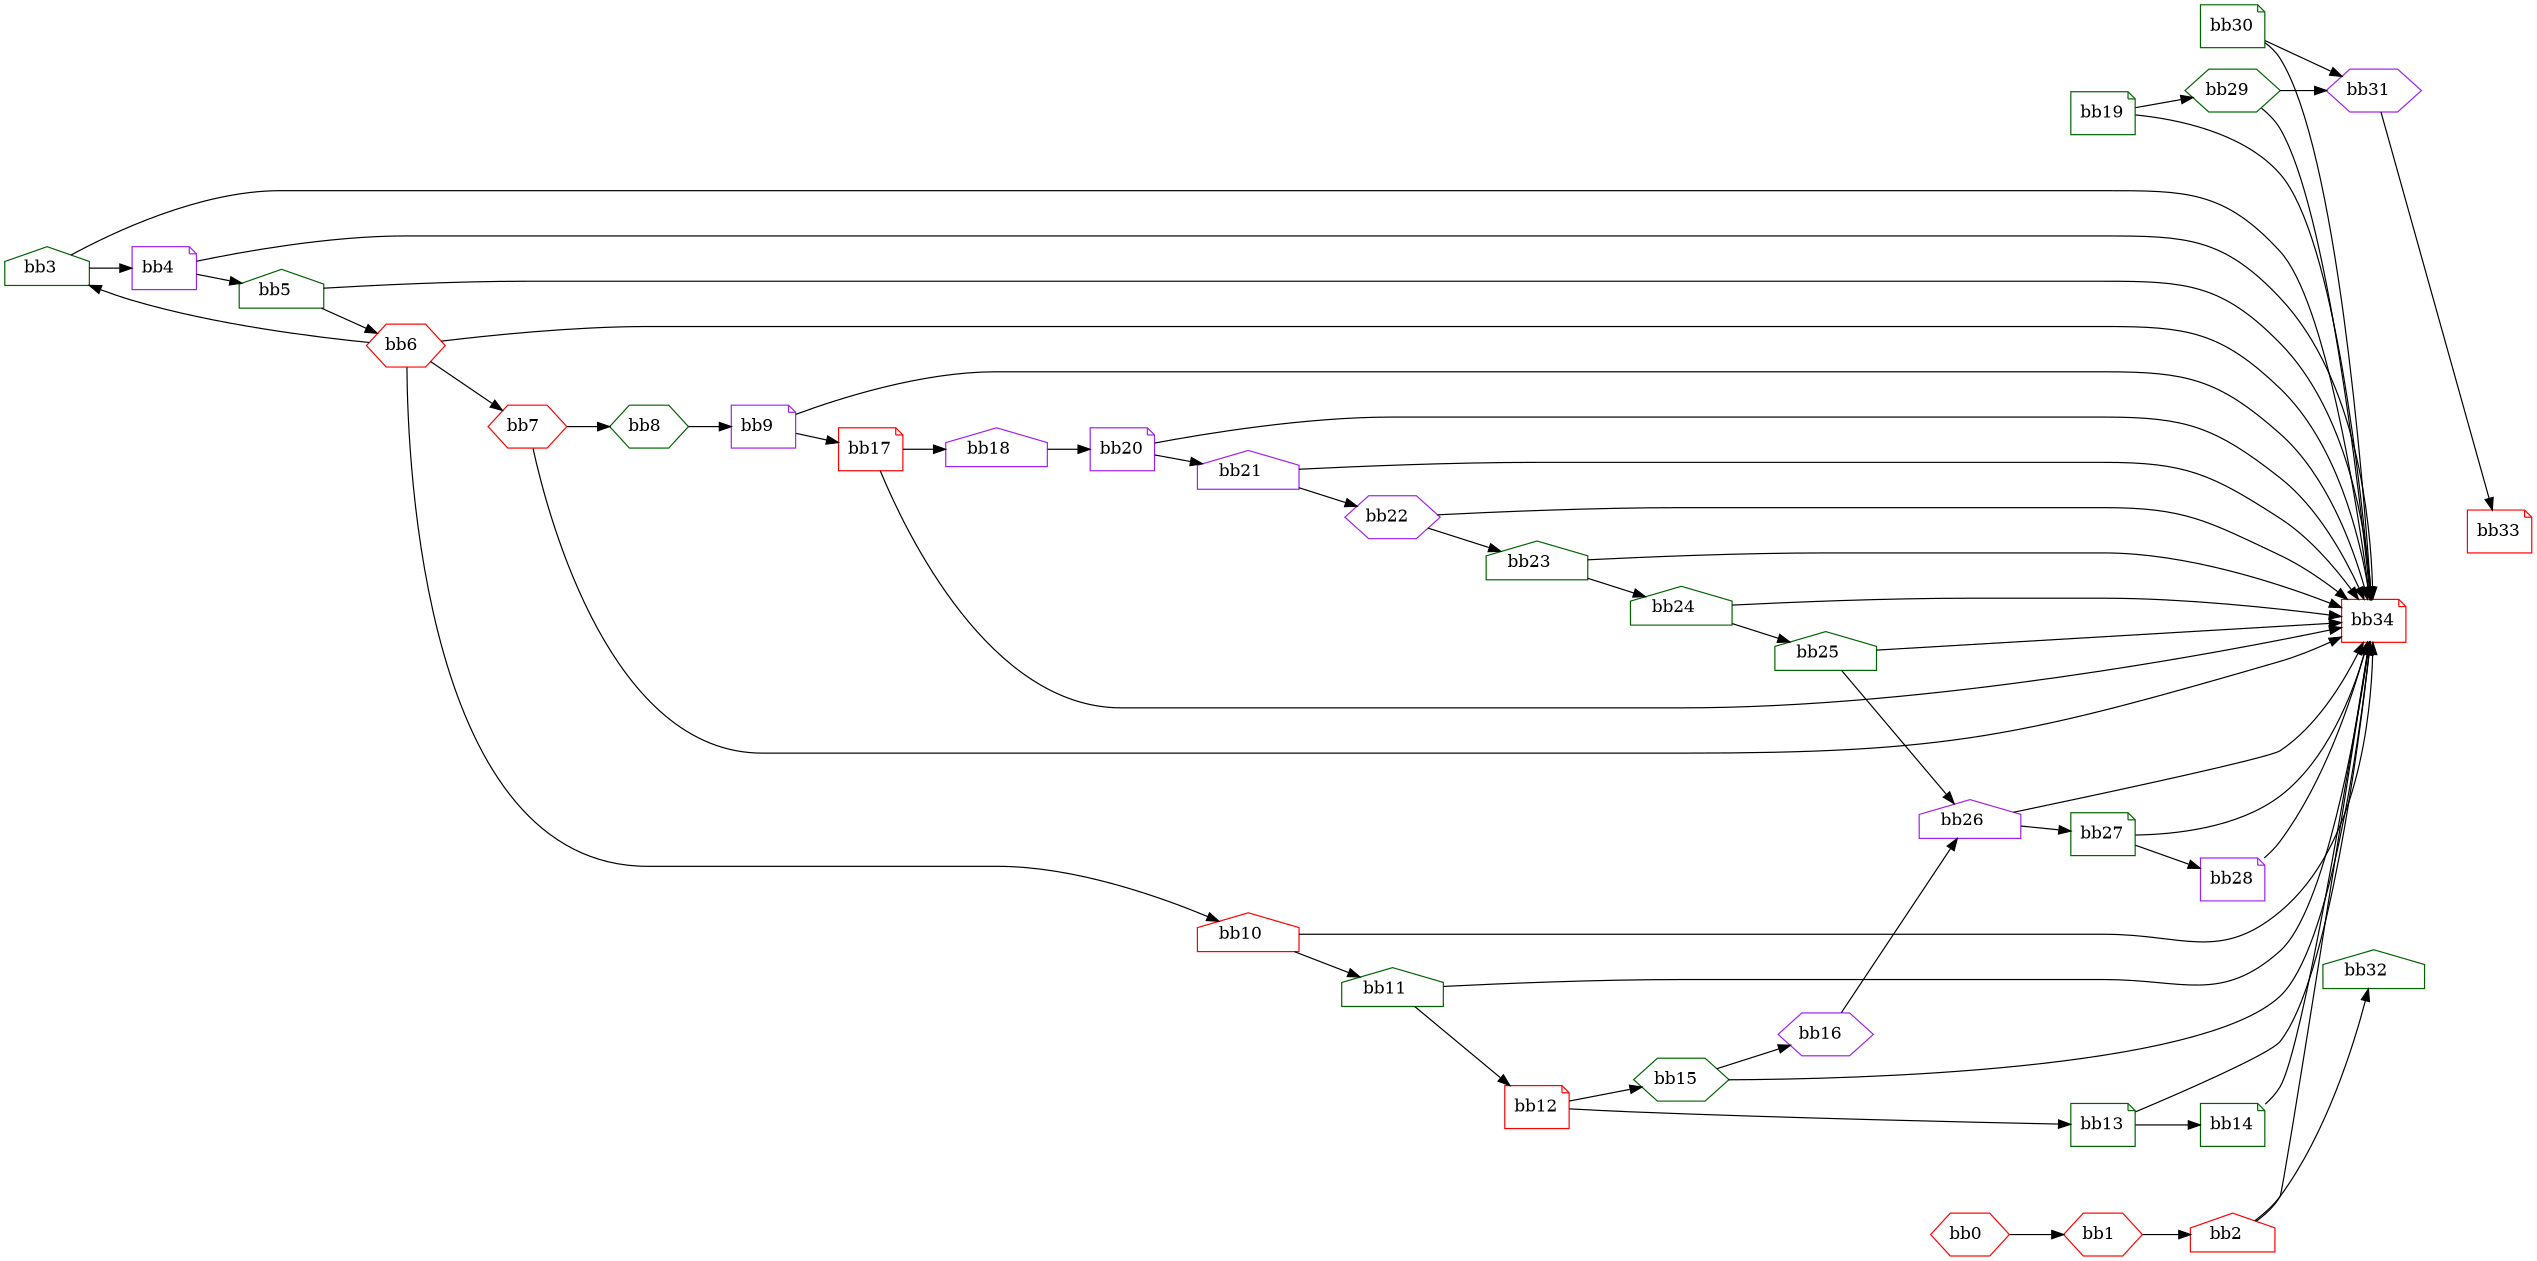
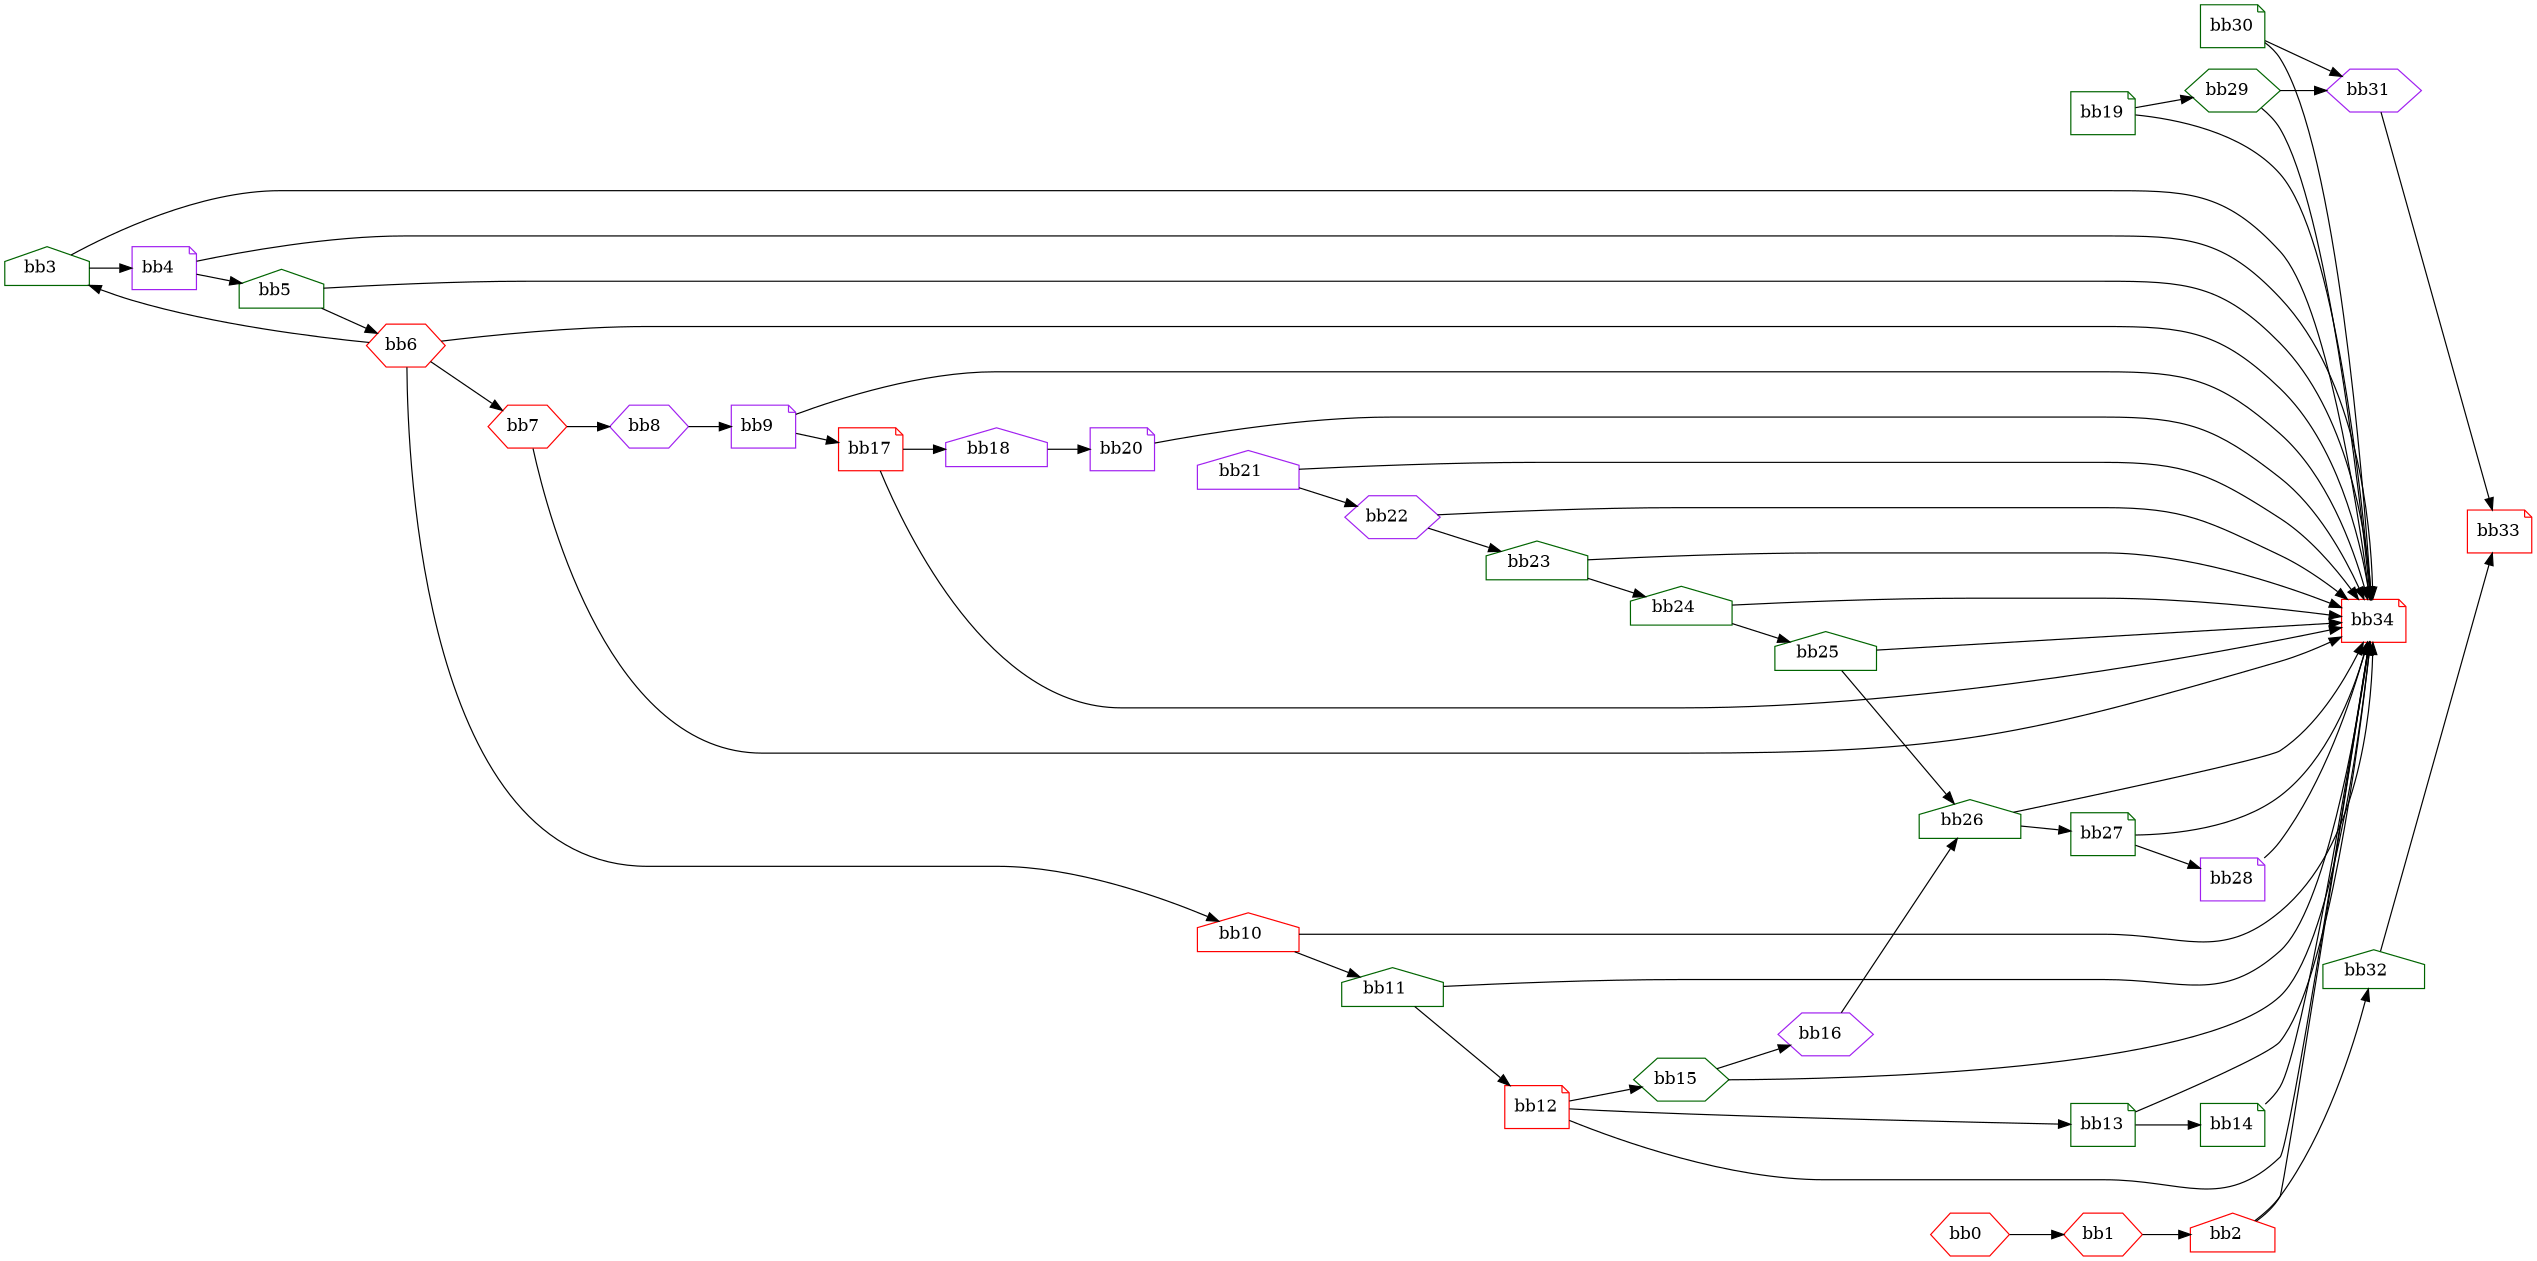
node "bb8": color darkgreen -> purple
edge "bb20" -> "bb21": removed
edge "bb32" -> "bb33": added
node "bb26": color purple -> darkgreen
edge "bb12" -> "bb34": added
